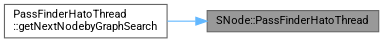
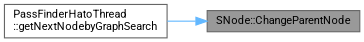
node "SNode::PassFinderHatoThread": label "SNode::PassFinderHatoThread" -> "SNode::ChangeParentNode"
